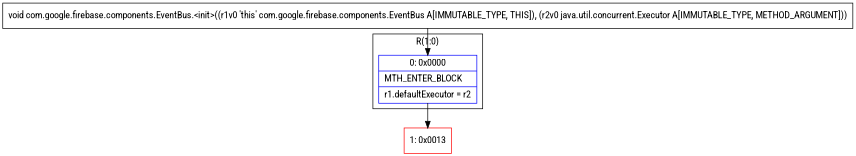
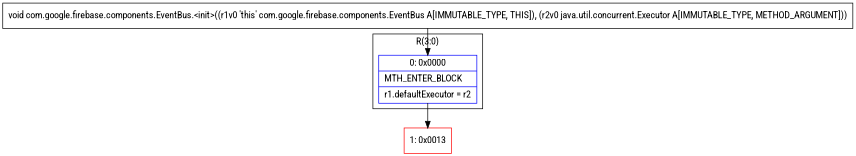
cluster "R(1:0)": label "R(1:0)" -> "R(3:0)"
